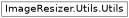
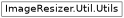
node "ImageResizer.Utils.Utils": label "ImageResizer.Utils.Utils" -> "ImageResizer.Util.Utils"
